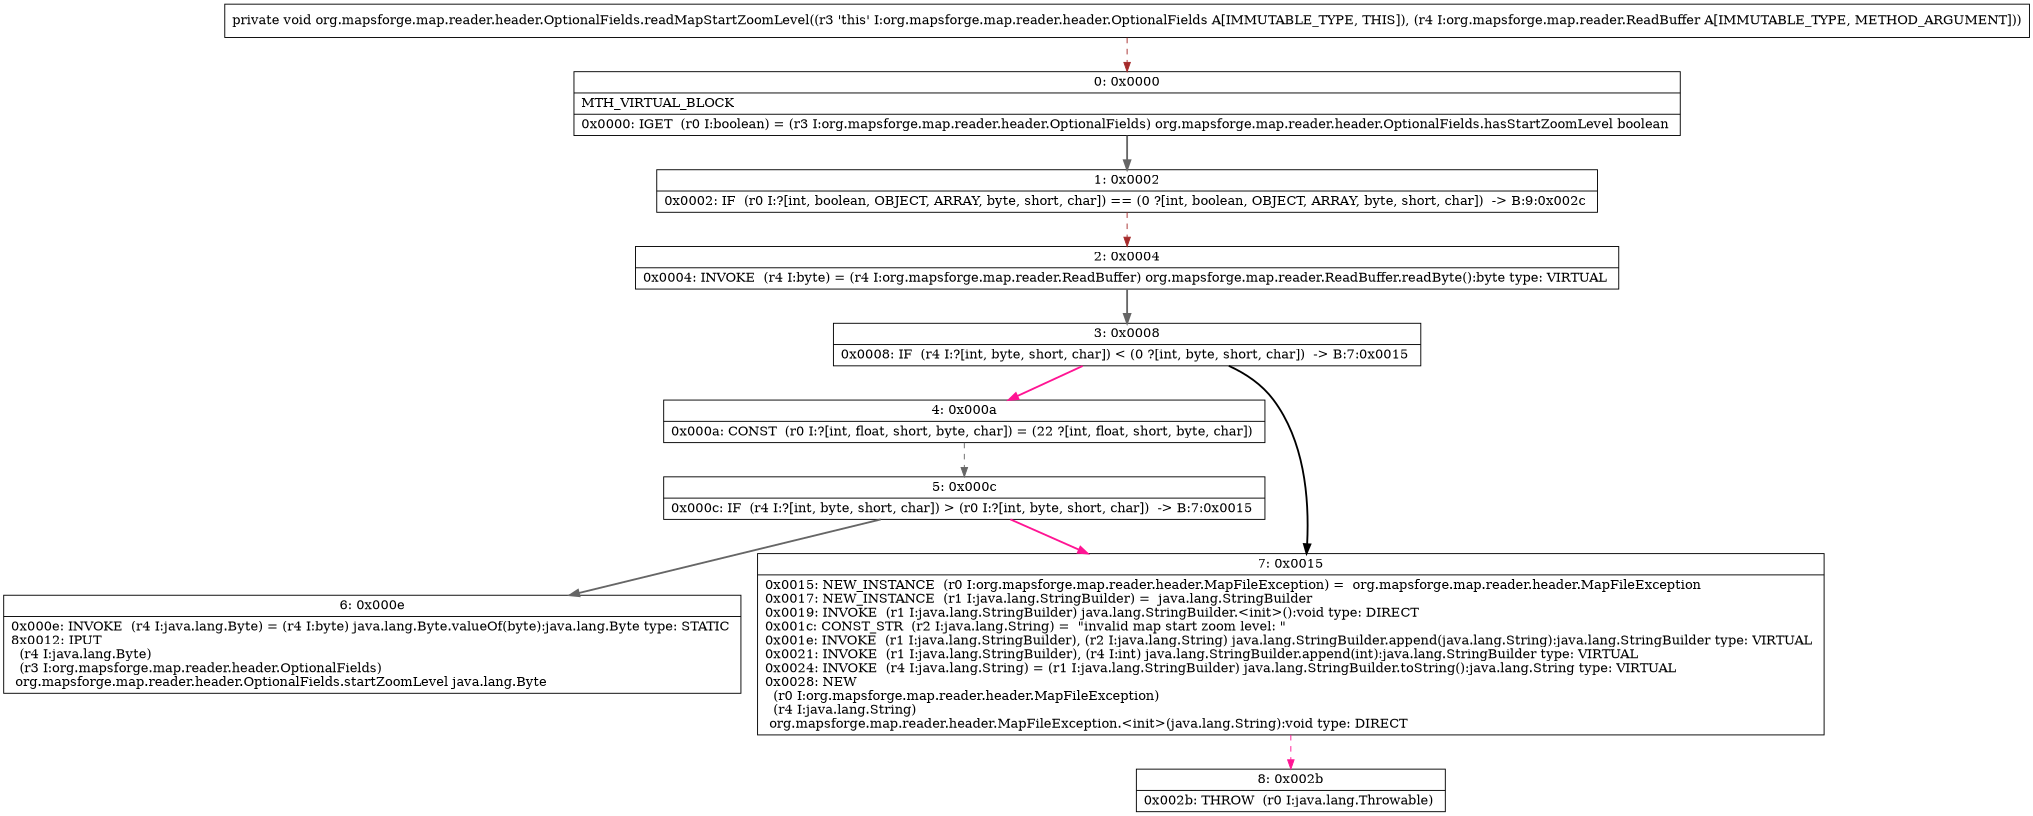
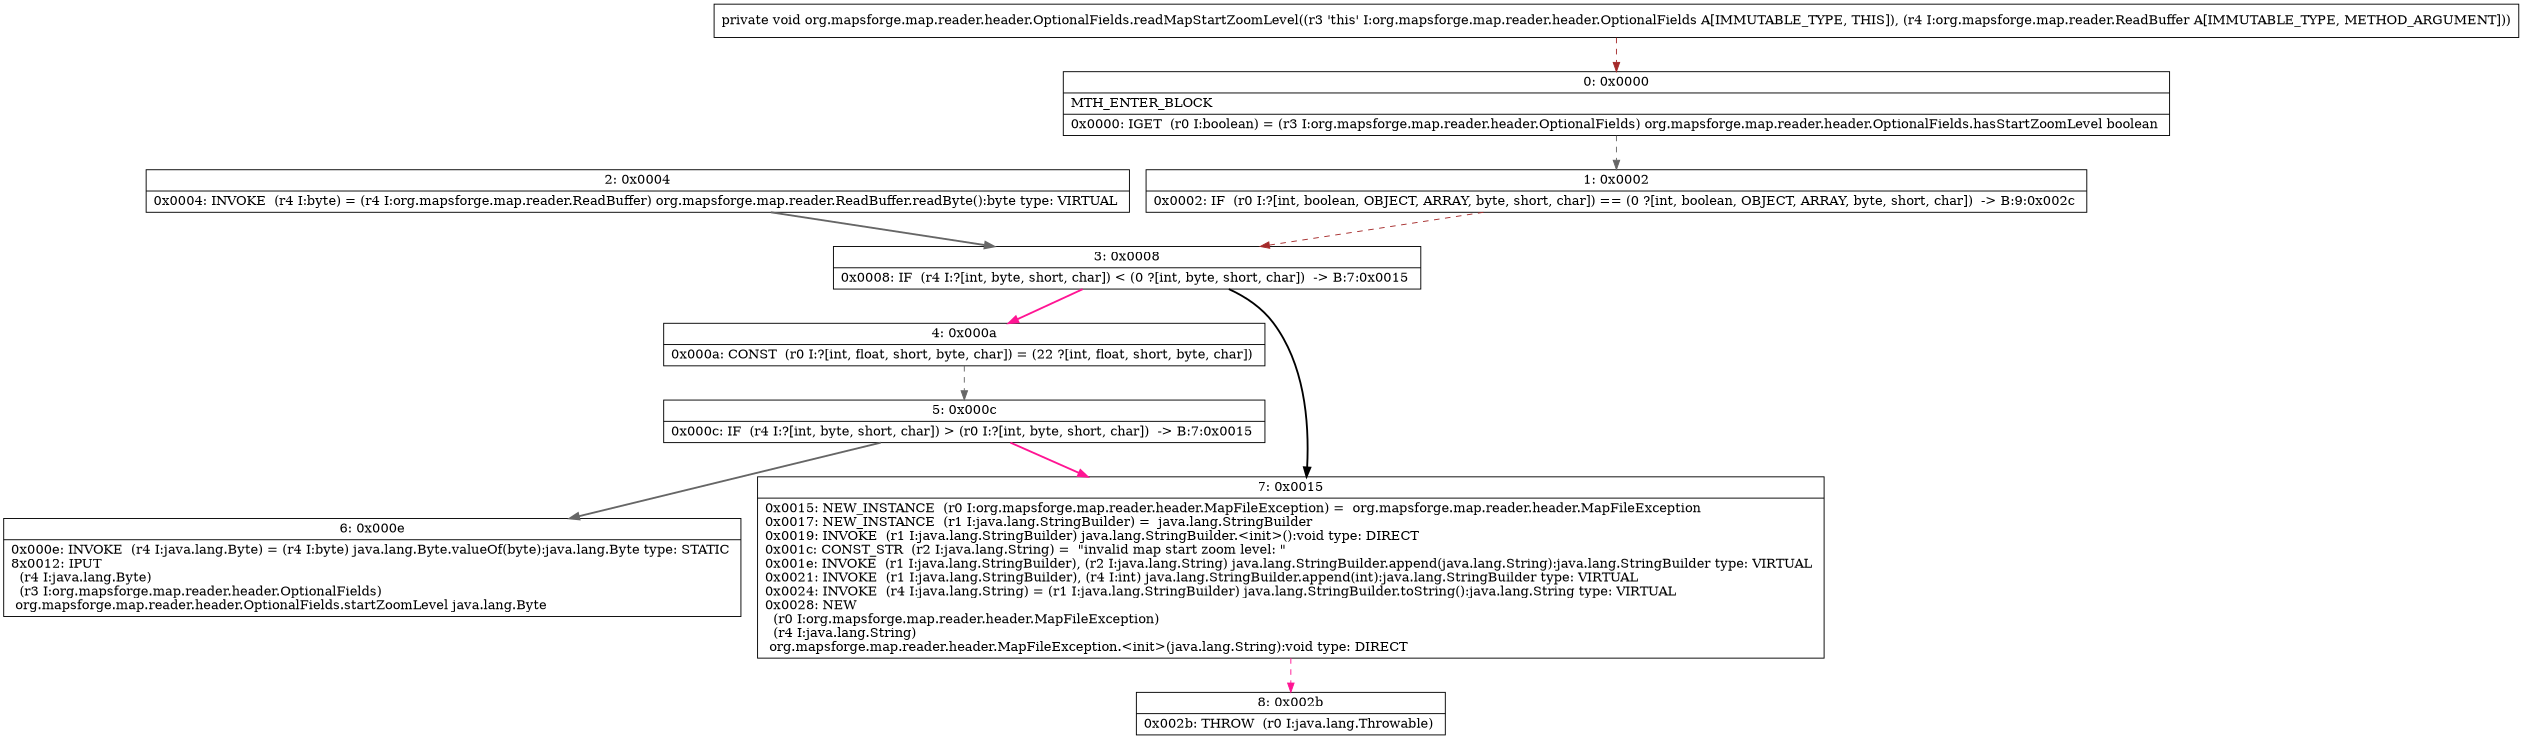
node "0: 0x0000": text "MTH_VIRTUAL_BLOCK" -> "MTH_ENTER_BLOCK"
edge "0: 0x0000" -> "1: 0x0002": style bold -> dashed
edge "1: 0x0002" -> "2: 0x0004": now "1: 0x0002" -> "3: 0x0008"
